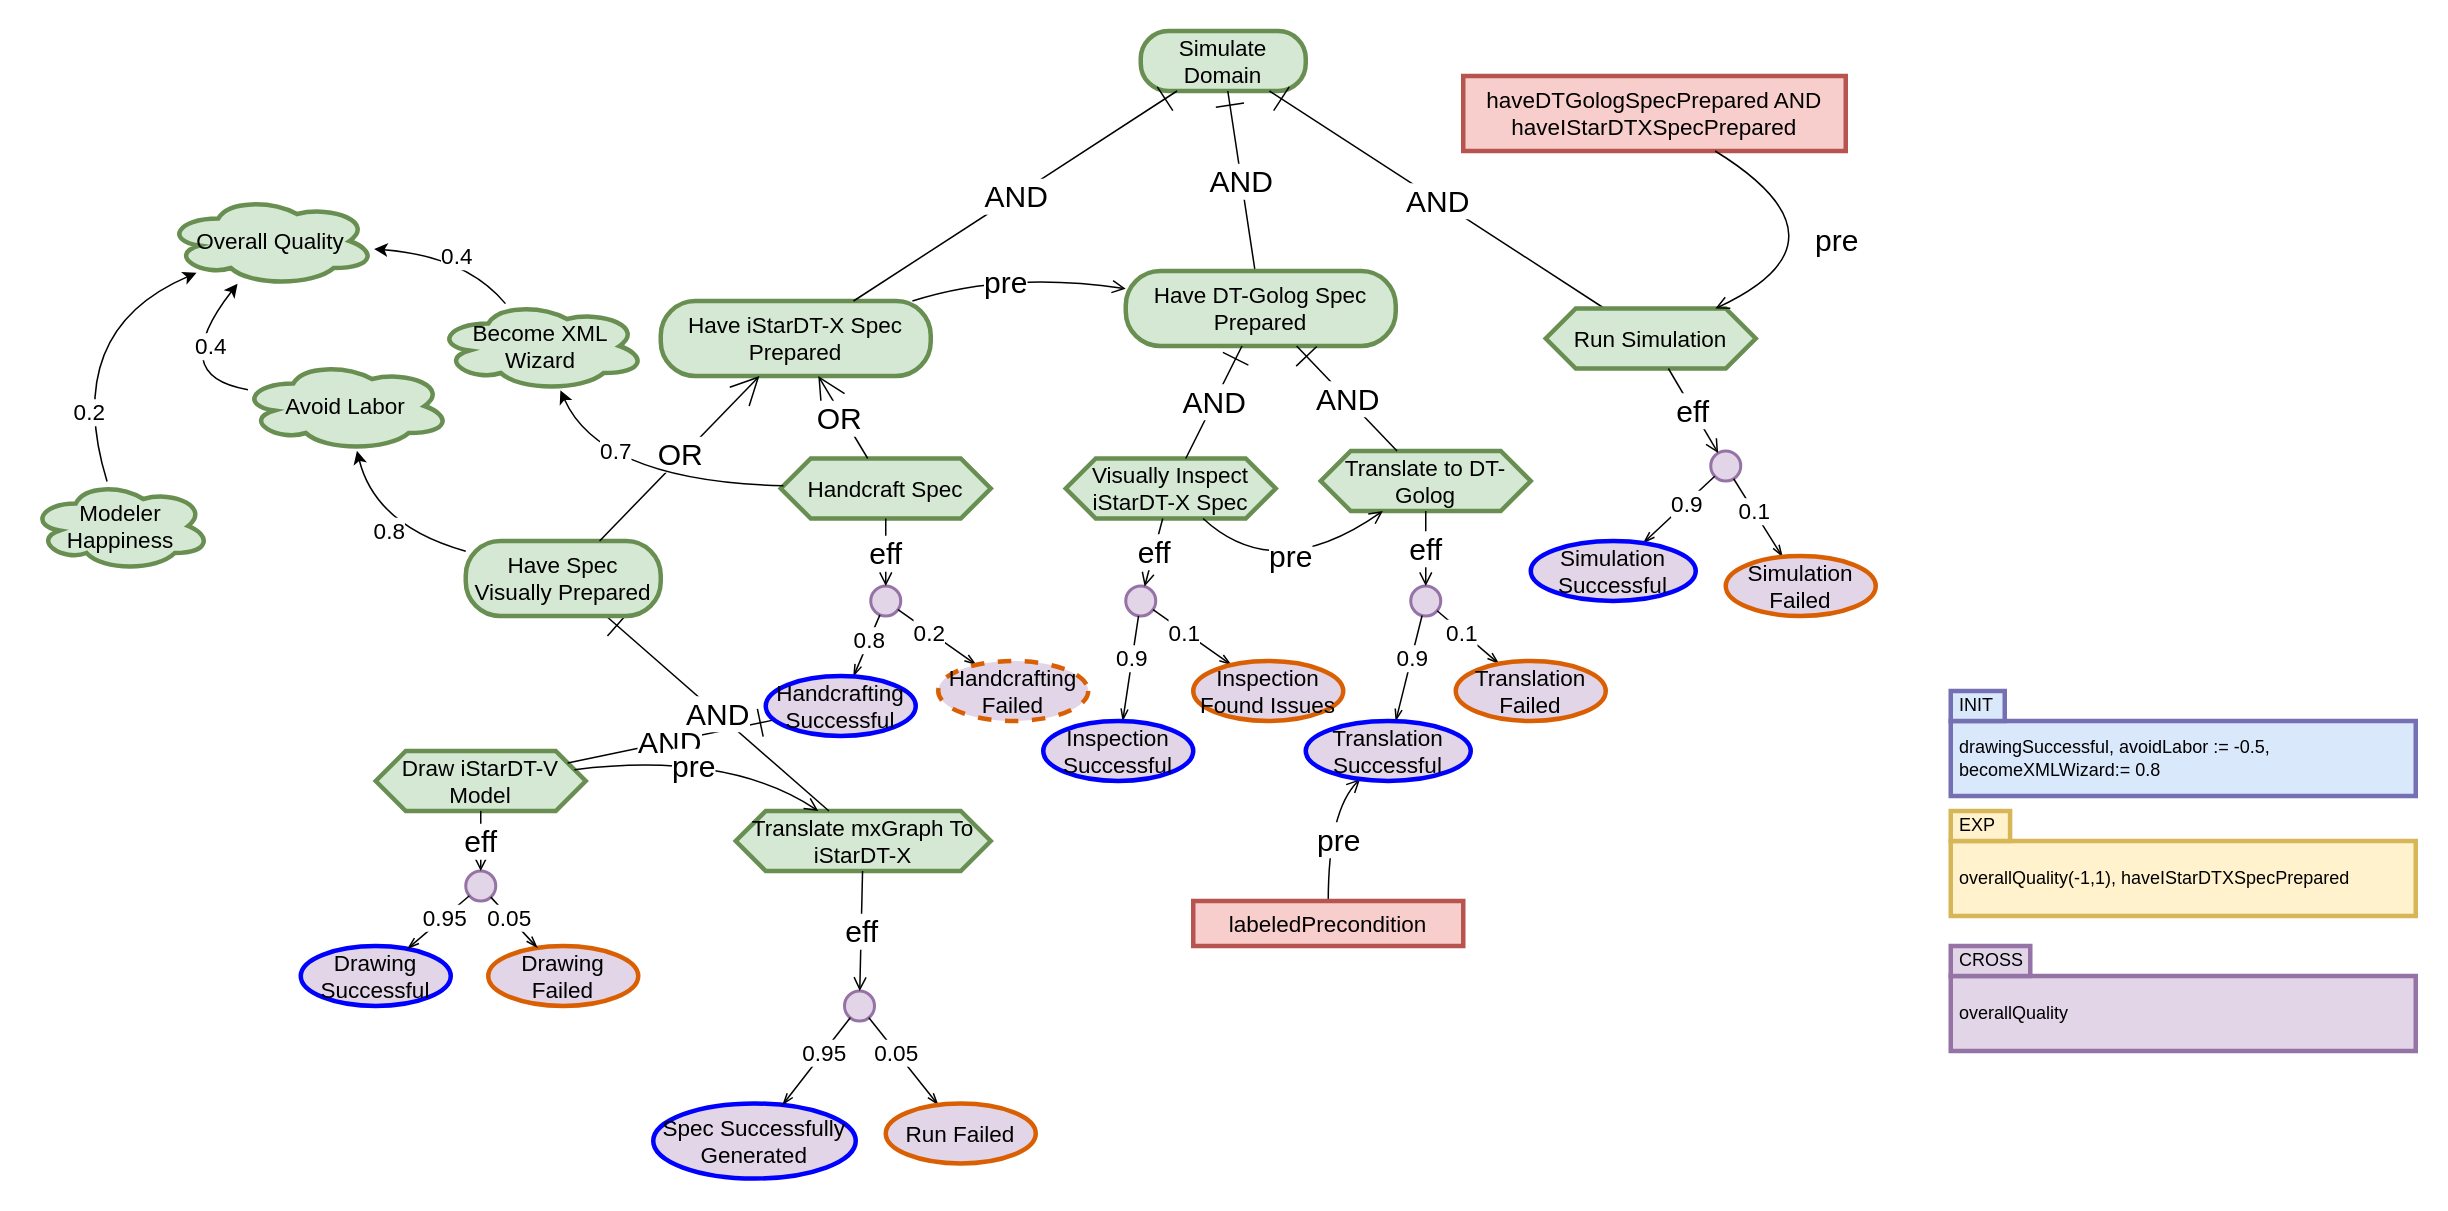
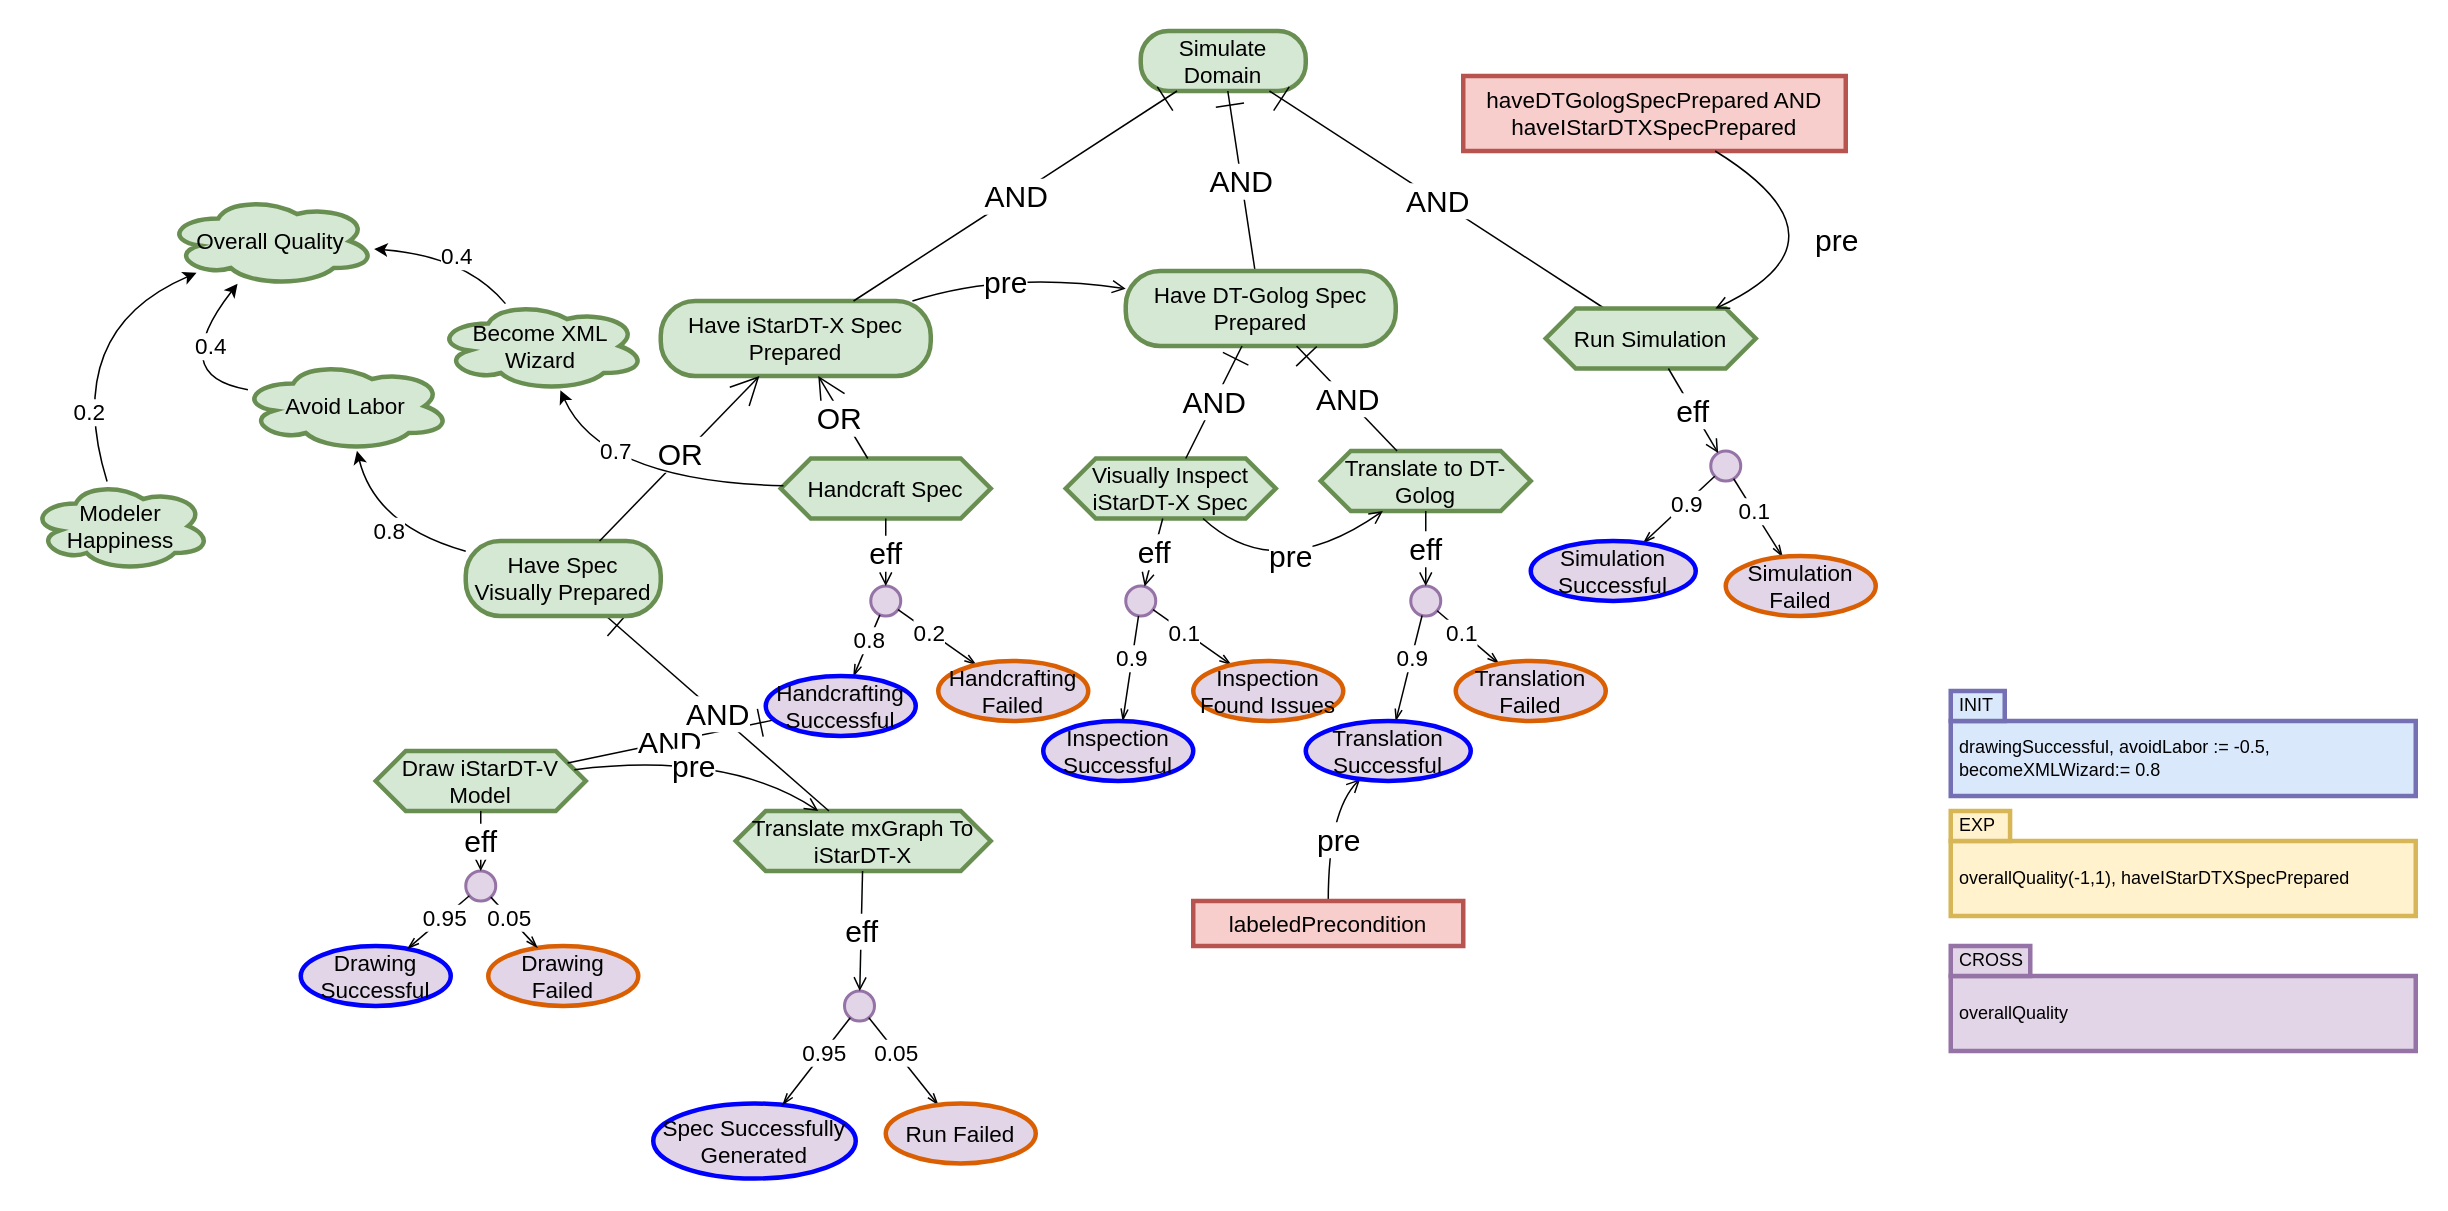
node "Handcrafting Failed": style dashed -> solid
